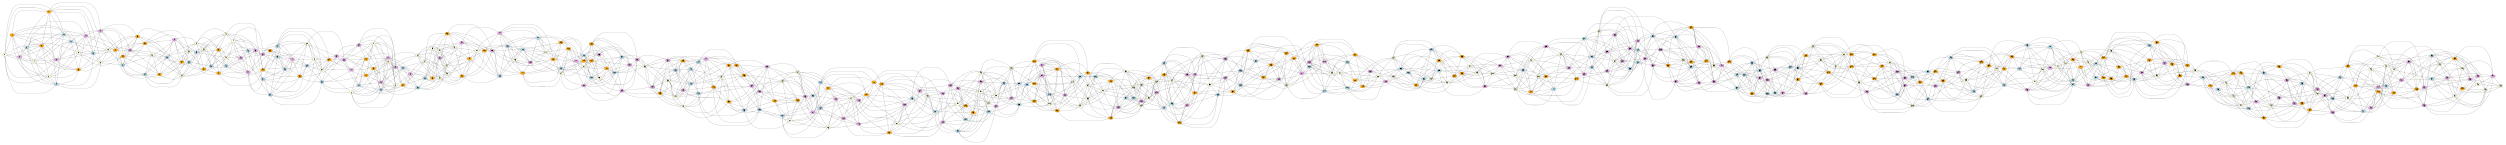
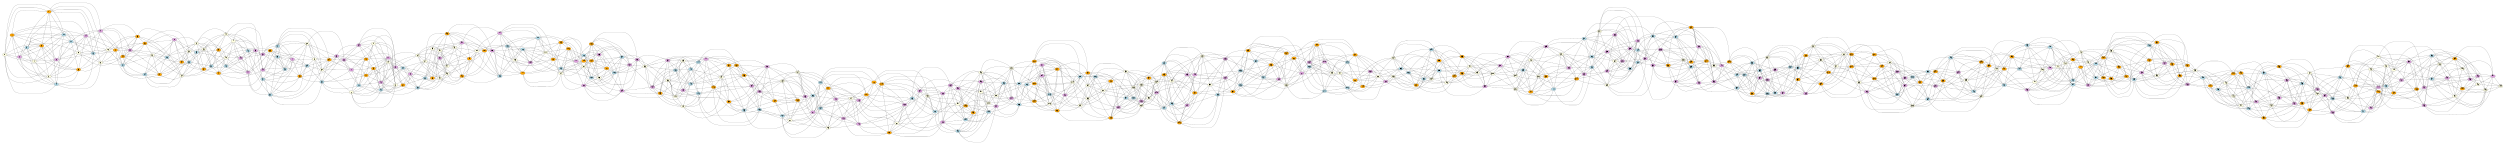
node "139": fillcolor orange -> lightyellow
node "49": fillcolor orange -> plum
node "261": fillcolor orange -> lightblue
